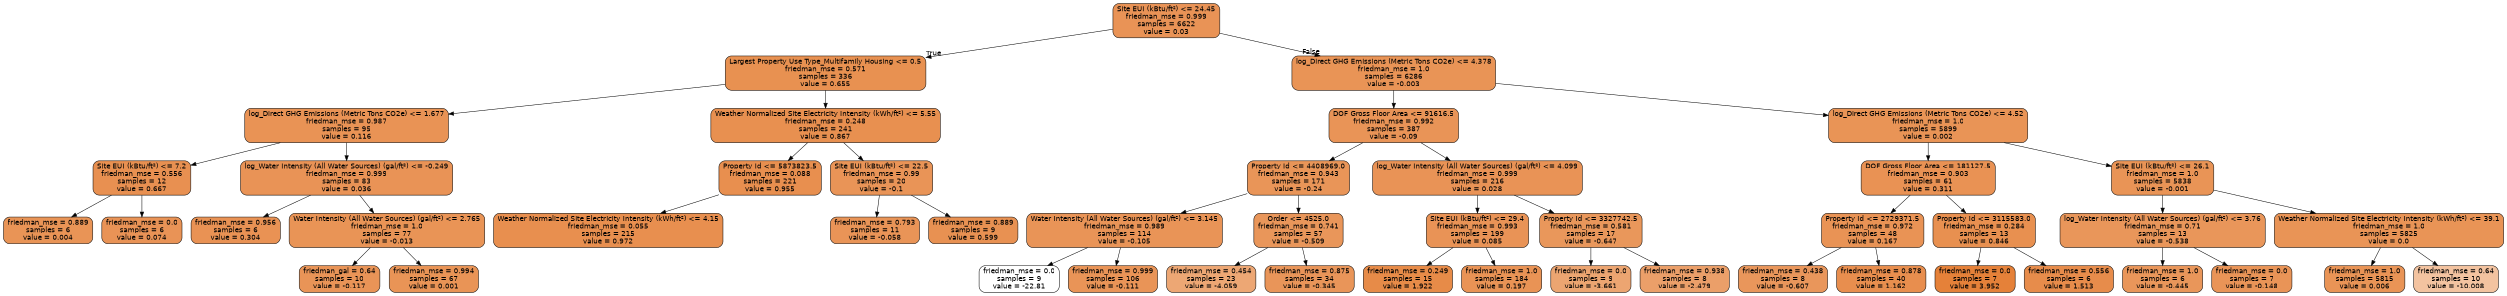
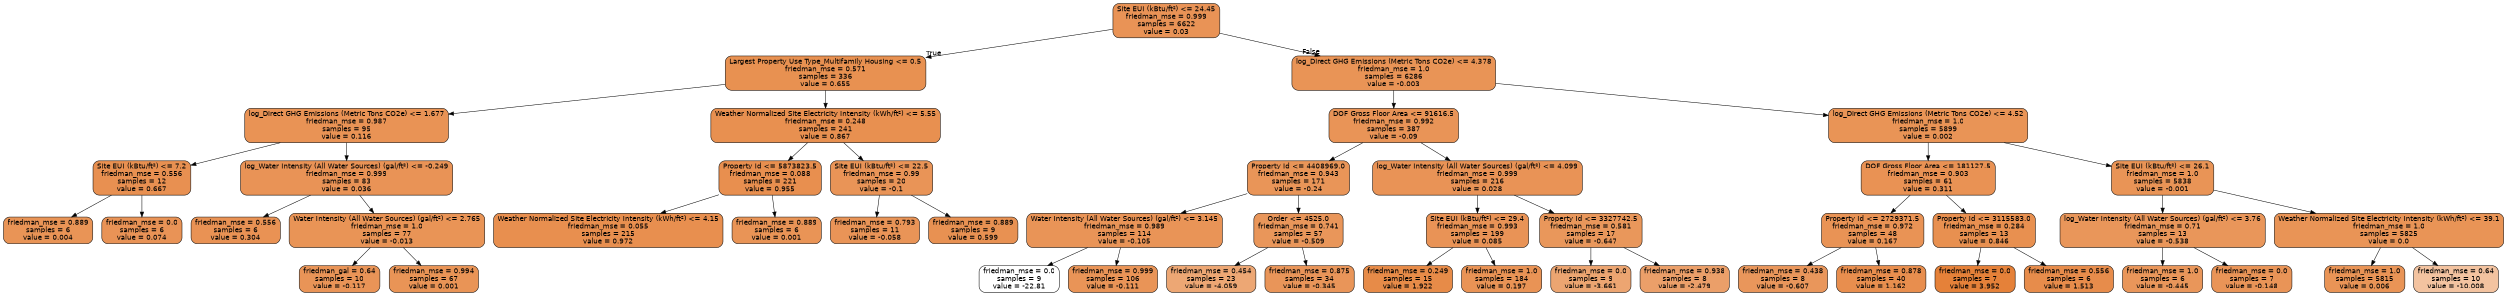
node "friedman_mse = 0.956 samples = 6 value = 0.304": label "friedman_mse = 0.956 samples = 6 value = 0.304" -> "friedman_mse = 0.556 samples = 6 value = 0.304"
node "friedman_mse = 0.889 samples = 6 value = 0.001": added
